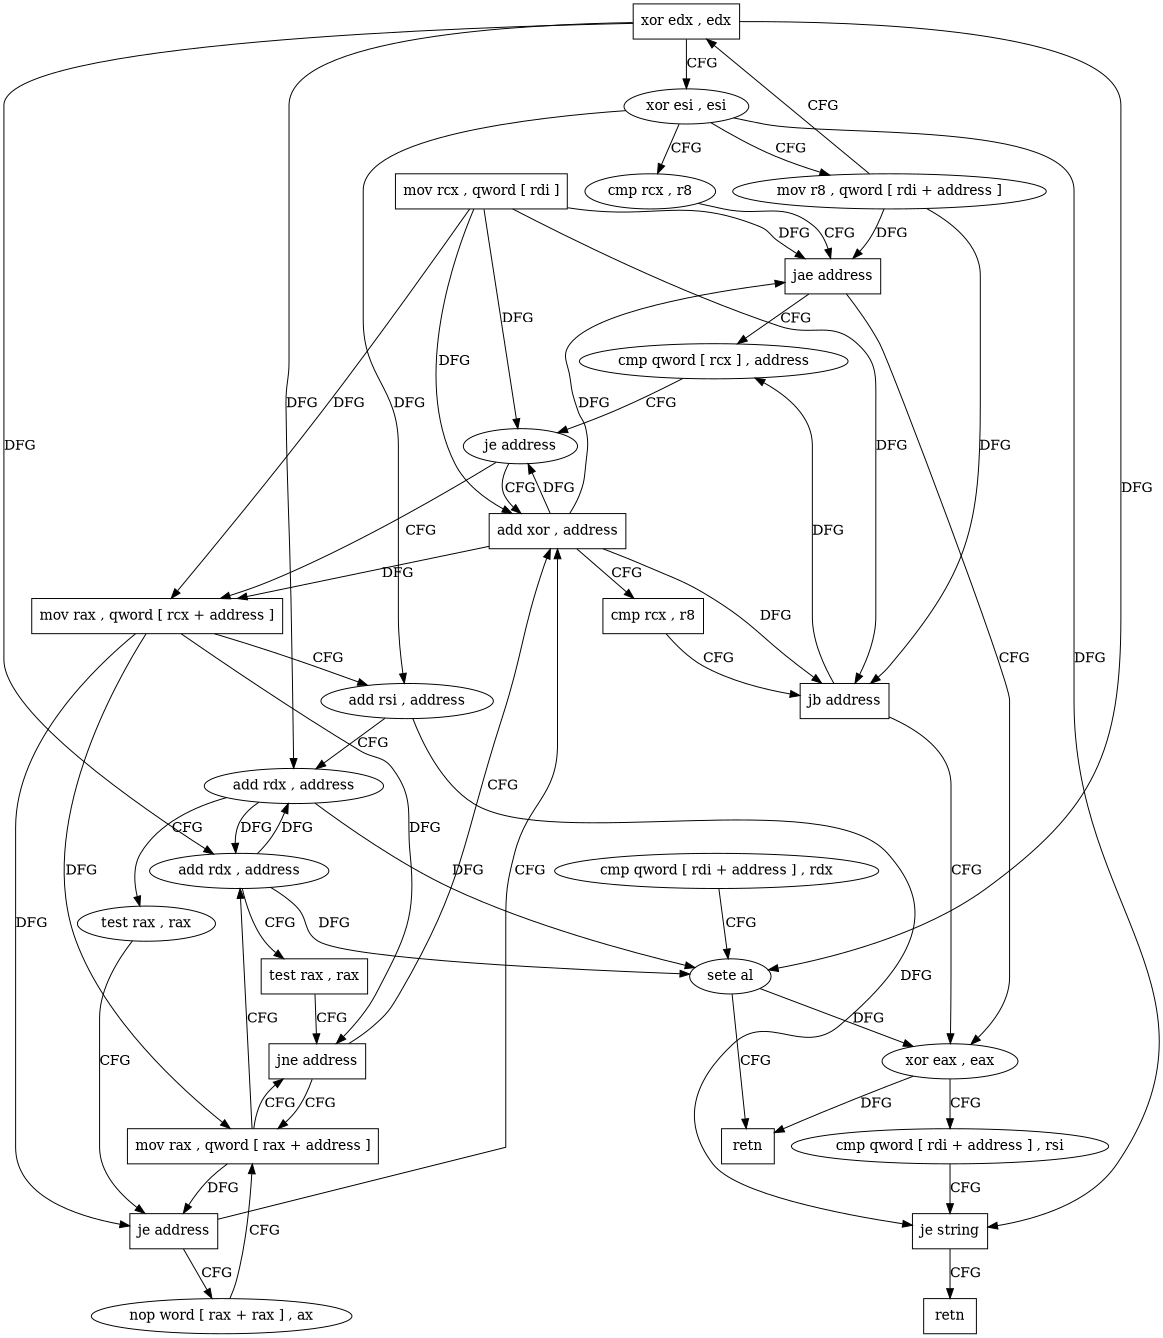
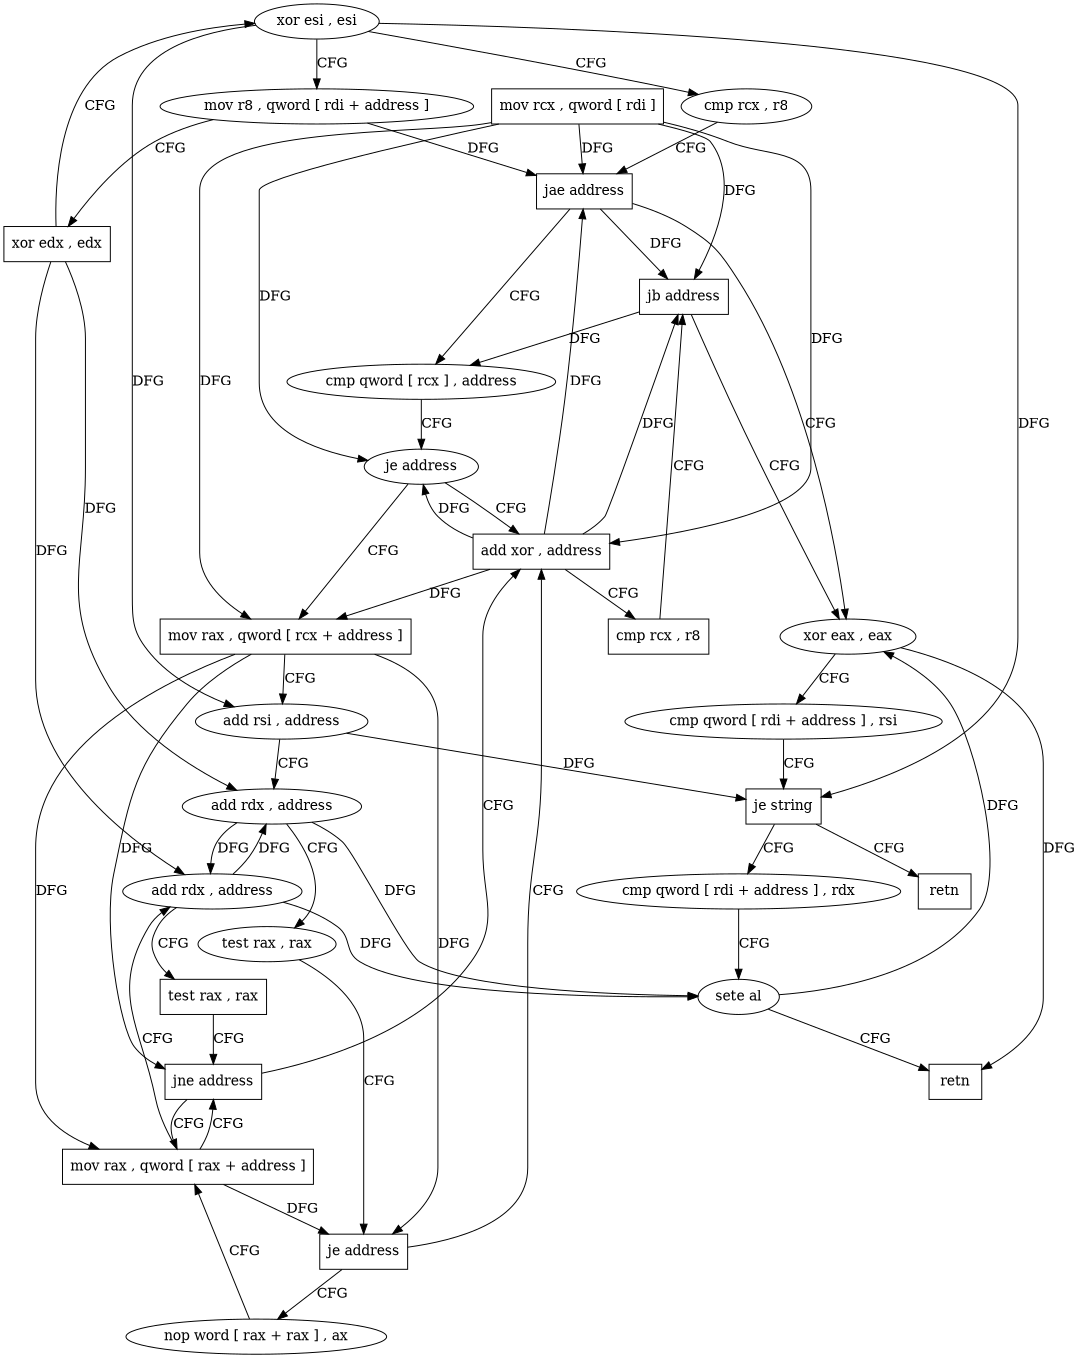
edge "xor edx , edx" -> "sete al": removed, label "DFG"
edge "mov r8 , qword [ rdi + address ]" -> "jb address": now "jae address" -> "jb address"
edge "je string" -> "cmp qword [ rdi + address ] , rdx": added, label "CFG"
